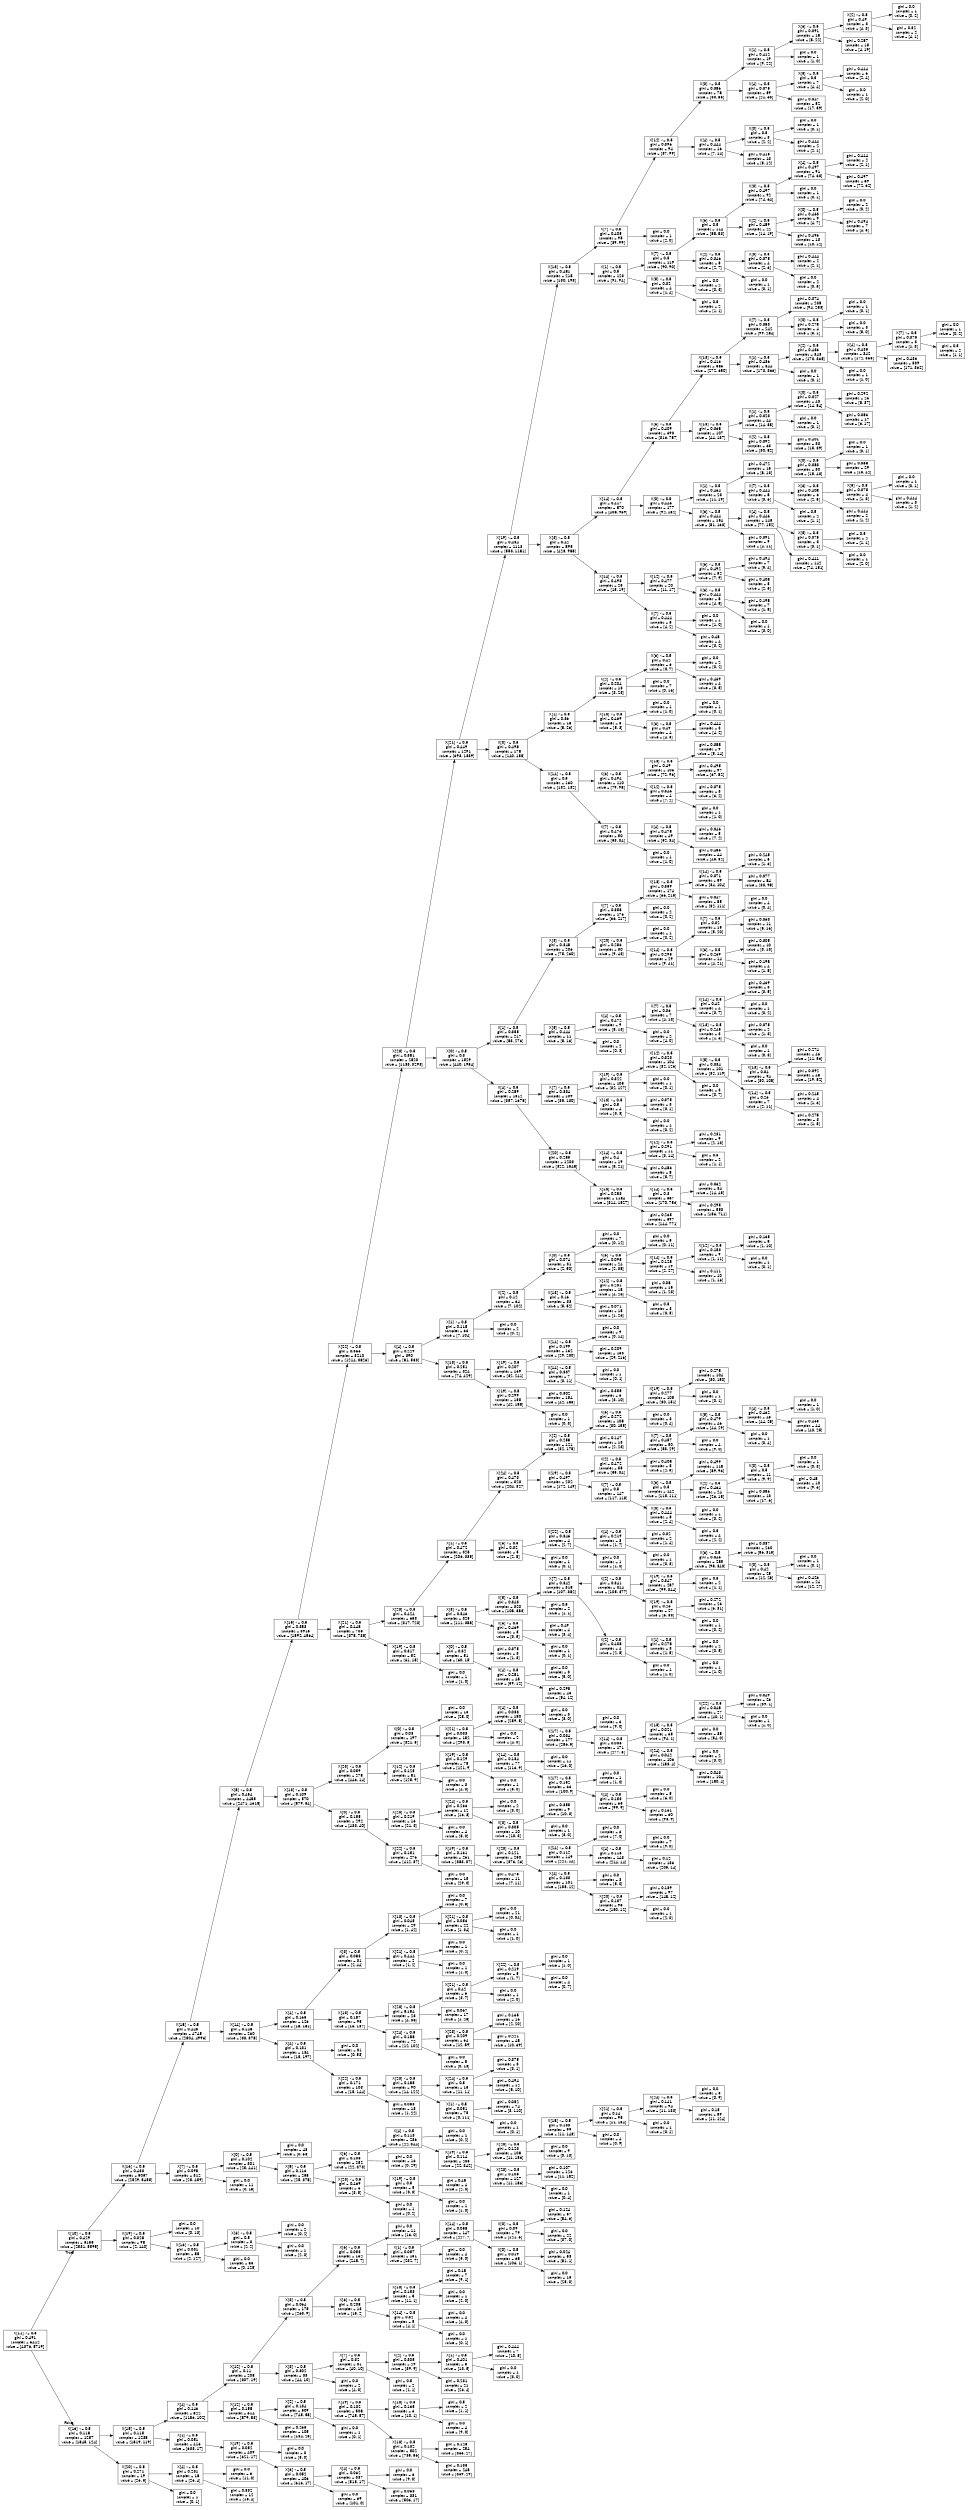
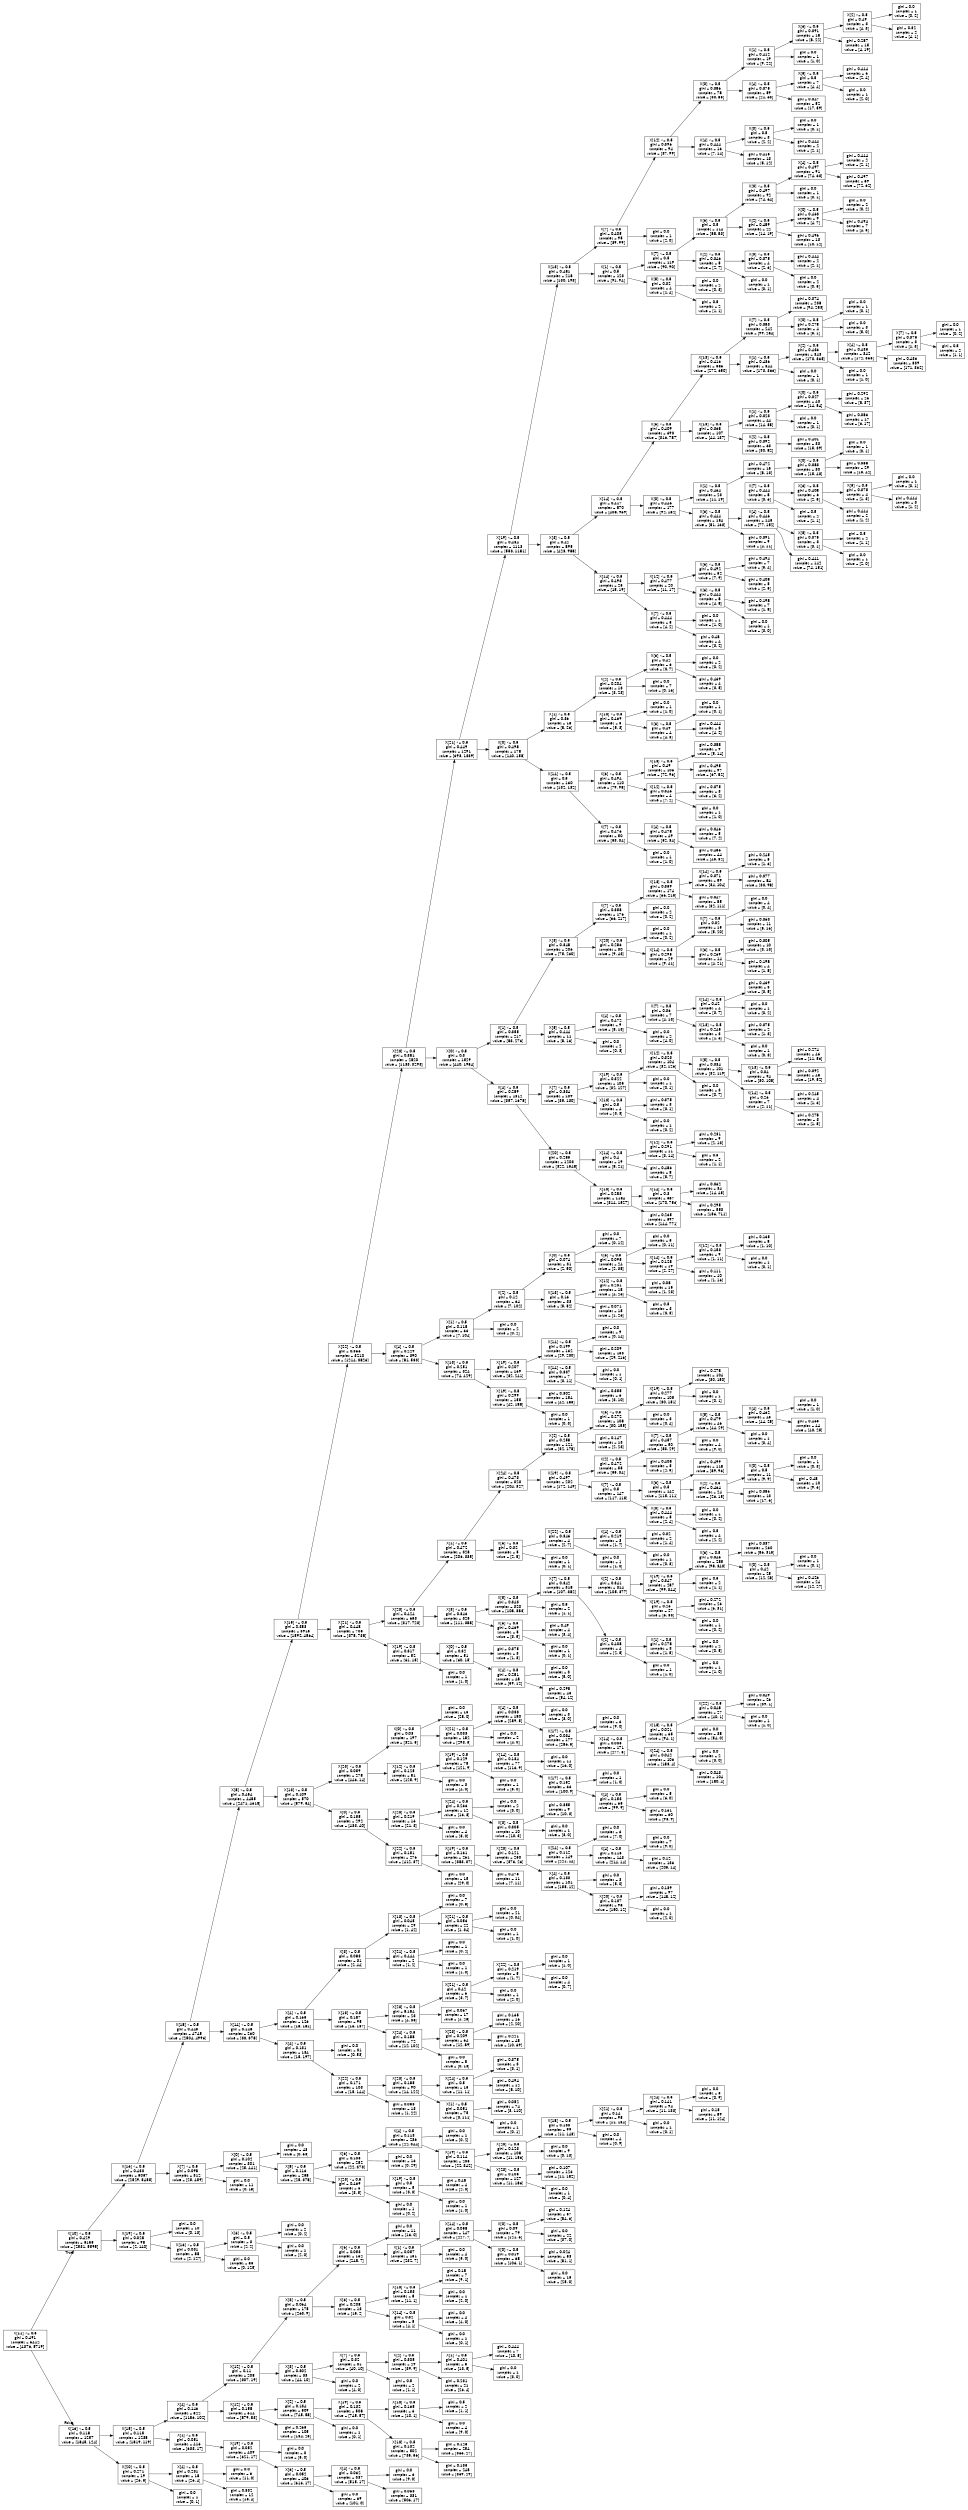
edge "X[1] <= 0.5 gini = 0.464 samples = 23 value = [11, 19]" -> "X[7] <= 0.5 gini = 0.444 samples = 8 value = [3, 6]": removed
node "X[4] <= 0.5 gini = 0.229 gini = 390 value = [81, 533]": label "X[4] <= 0.5 gini = 0.229 gini = 390 value = [81, 533]" -> "X[4] <= 0.5 gini = 0.229 samples = 390 value = [81, 533]"
edge "X[2] <= 0.5 gini = 0.341 samples = 314 value = [105, 377]" -> "X[7] <= 0.5 gini = 0.342 samples = 318 value = [107, 382]": reversed
